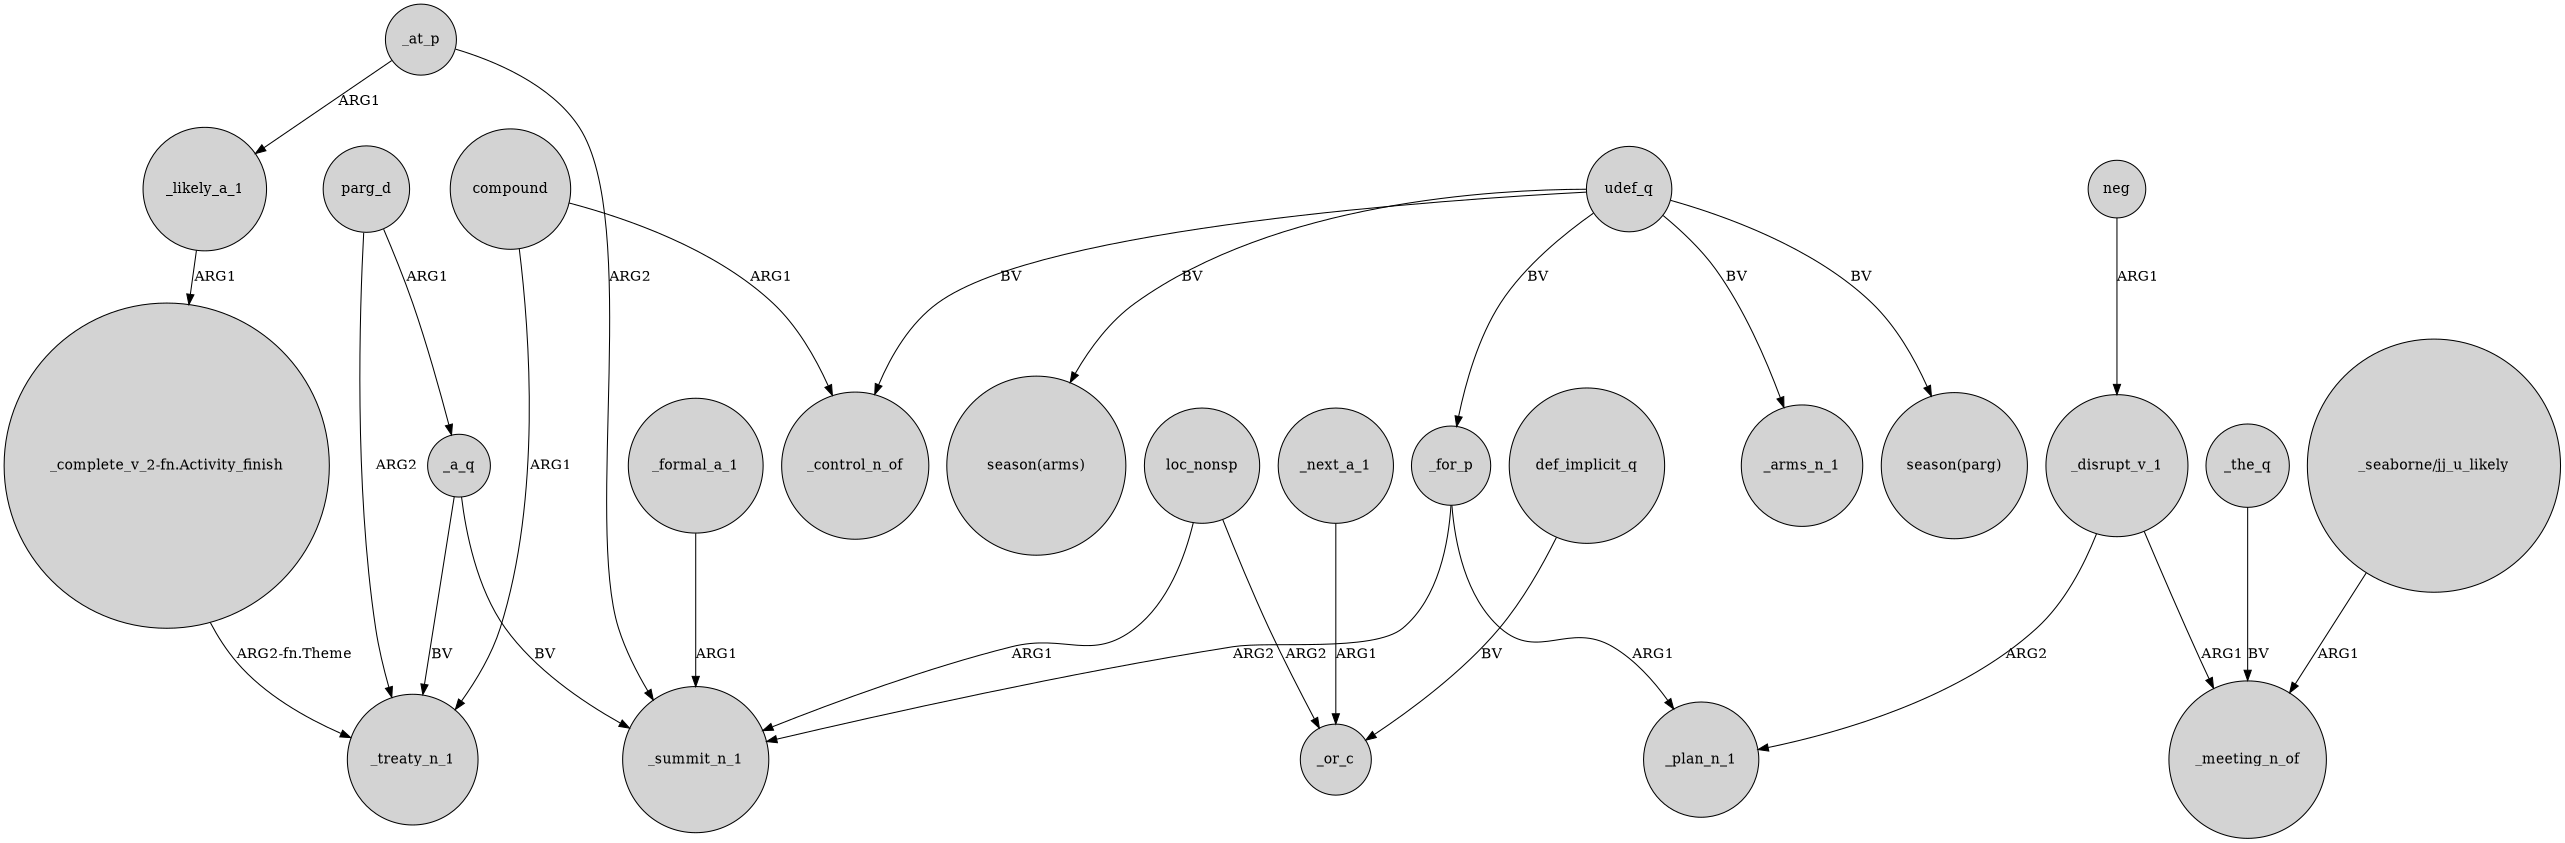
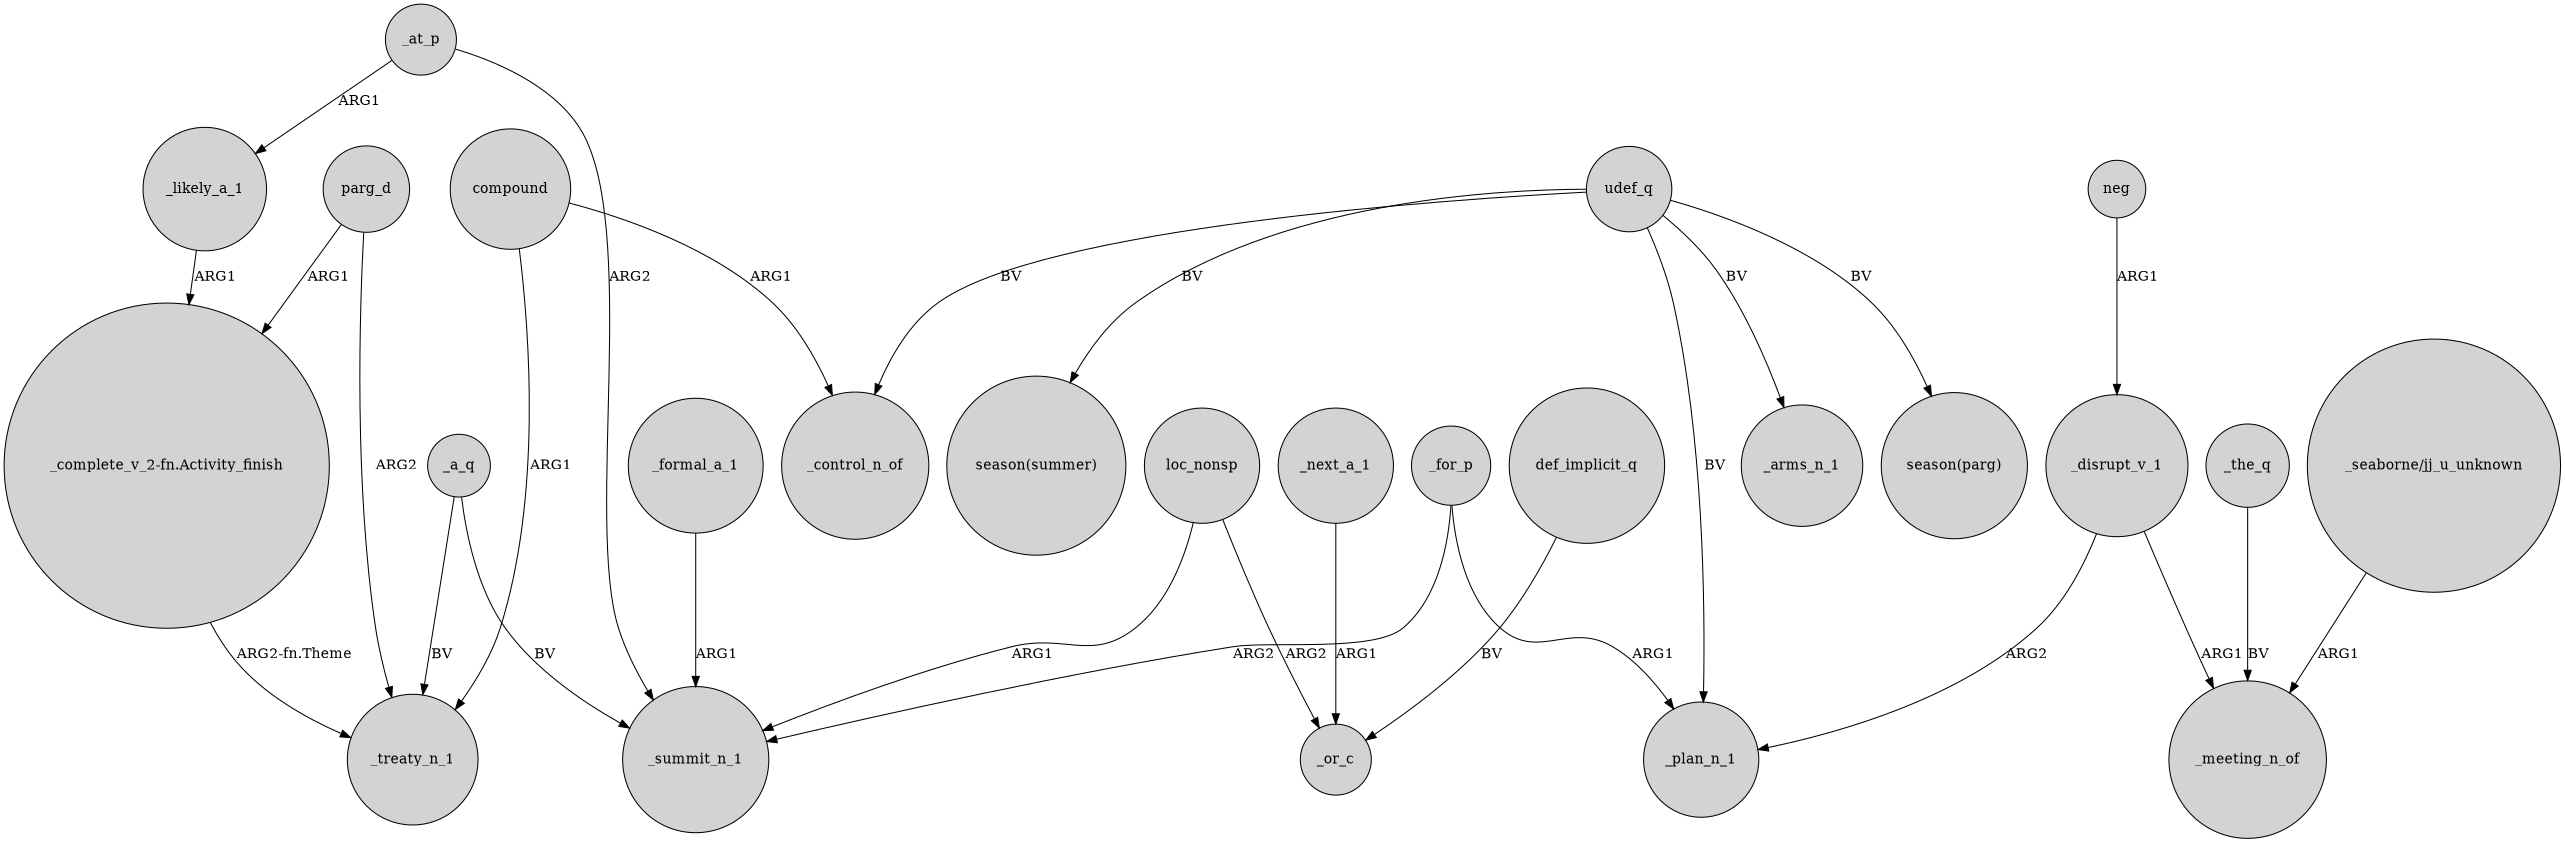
edge "udef_q" -> "_for_p": now "udef_q" -> "_plan_n_1"
edge "parg_d" -> "_a_q": now "parg_d" -> "_complete_v_2-fn.Activity_finish"
node "season(arms)": label "season(arms)" -> "season(summer)"
node "_seaborne/jj_u_likely": label "_seaborne/jj_u_likely" -> "_seaborne/jj_u_unknown"
